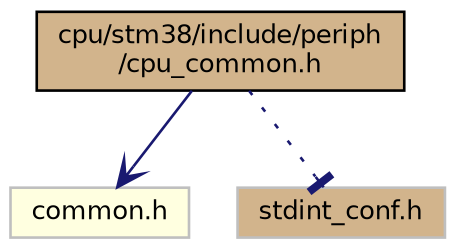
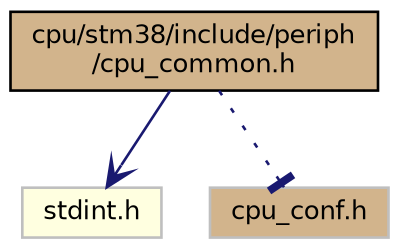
node "common.h": label "common.h" -> "stdint.h"
node "stdint_conf.h": label "stdint_conf.h" -> "cpu_conf.h"
